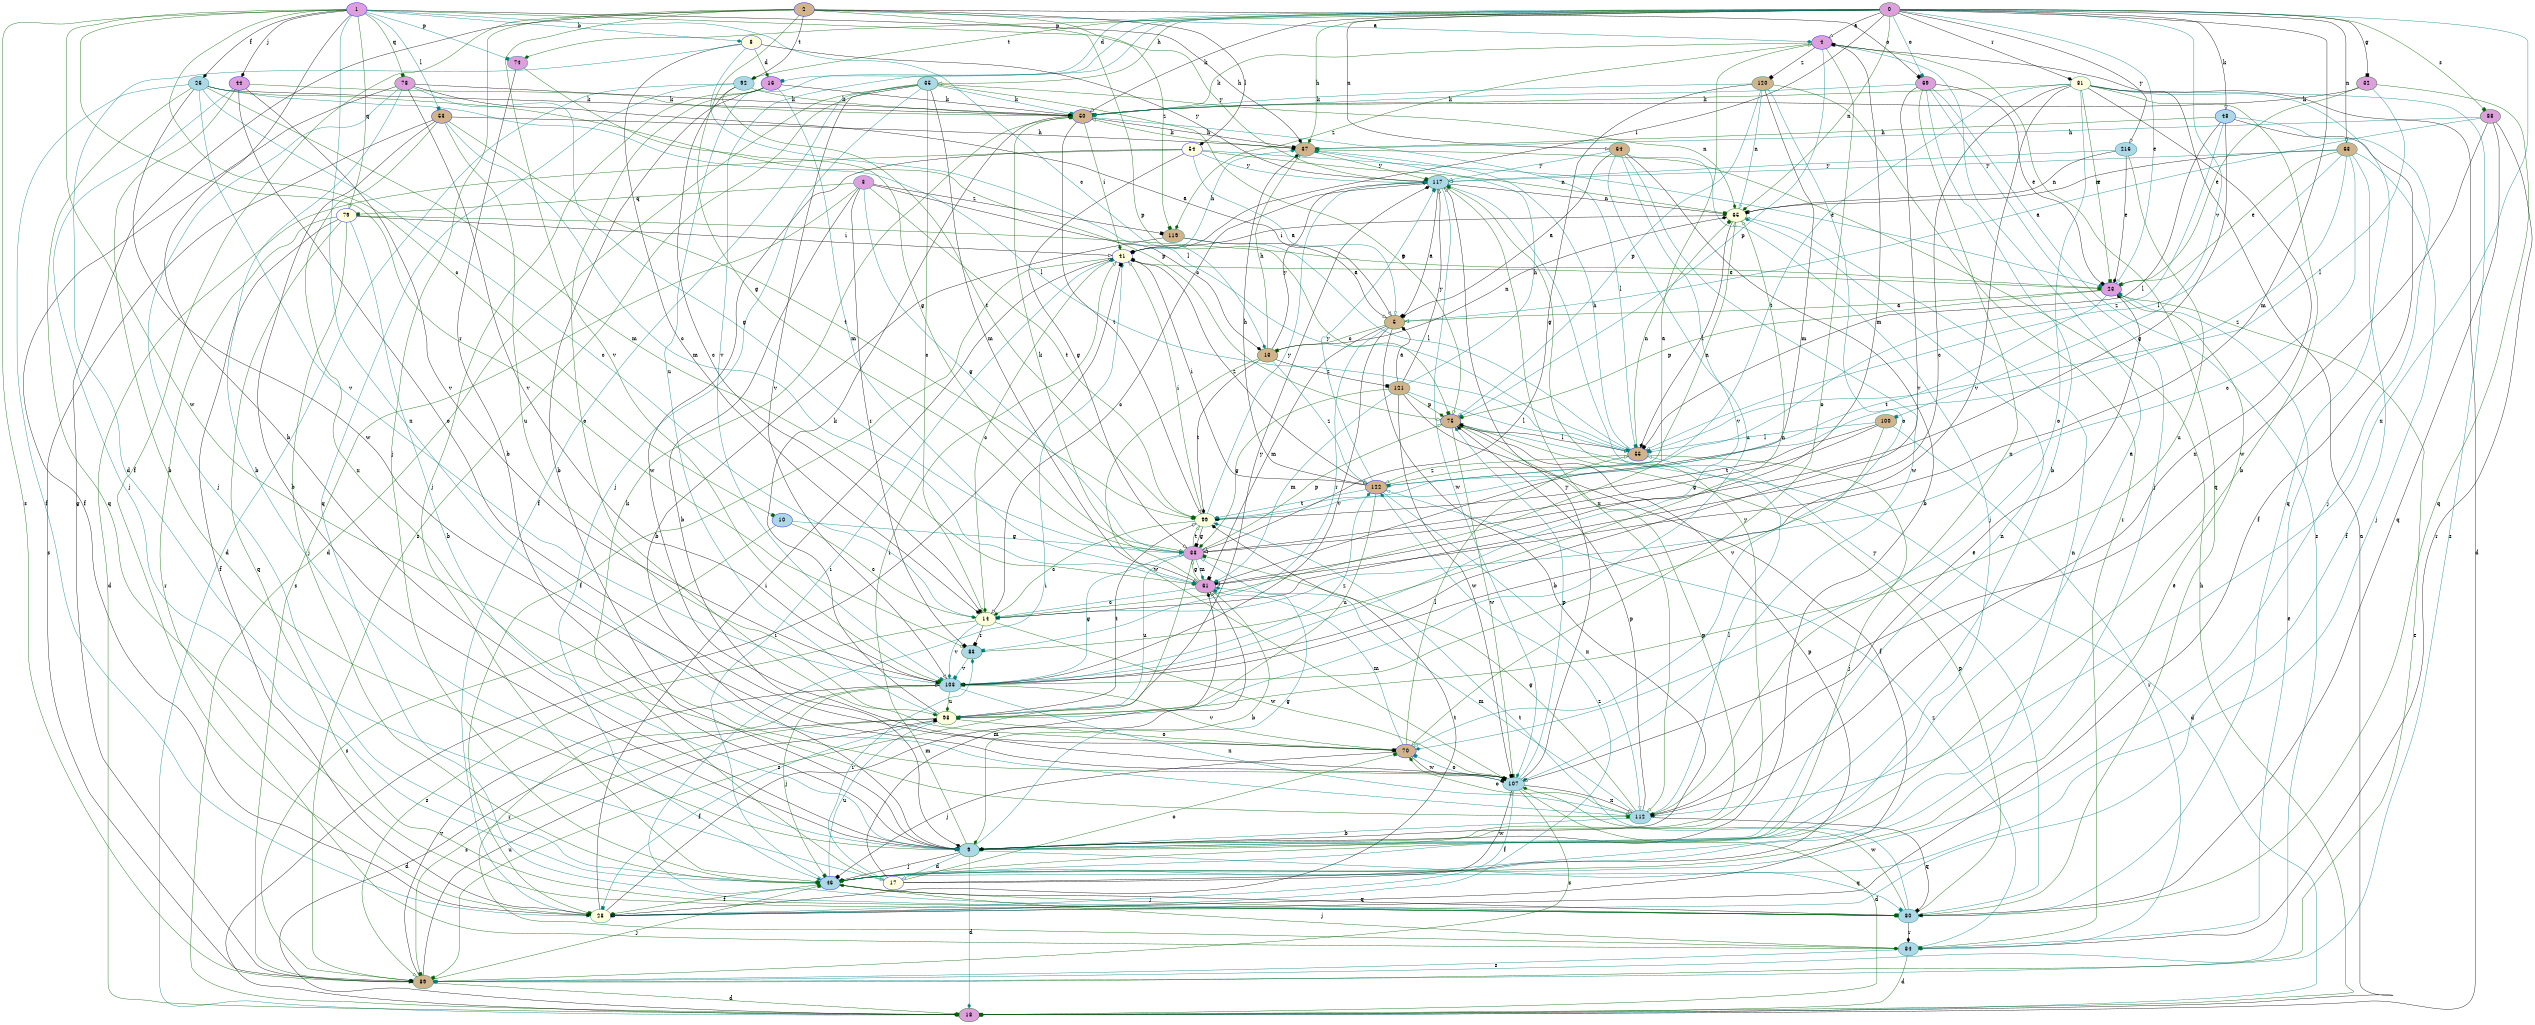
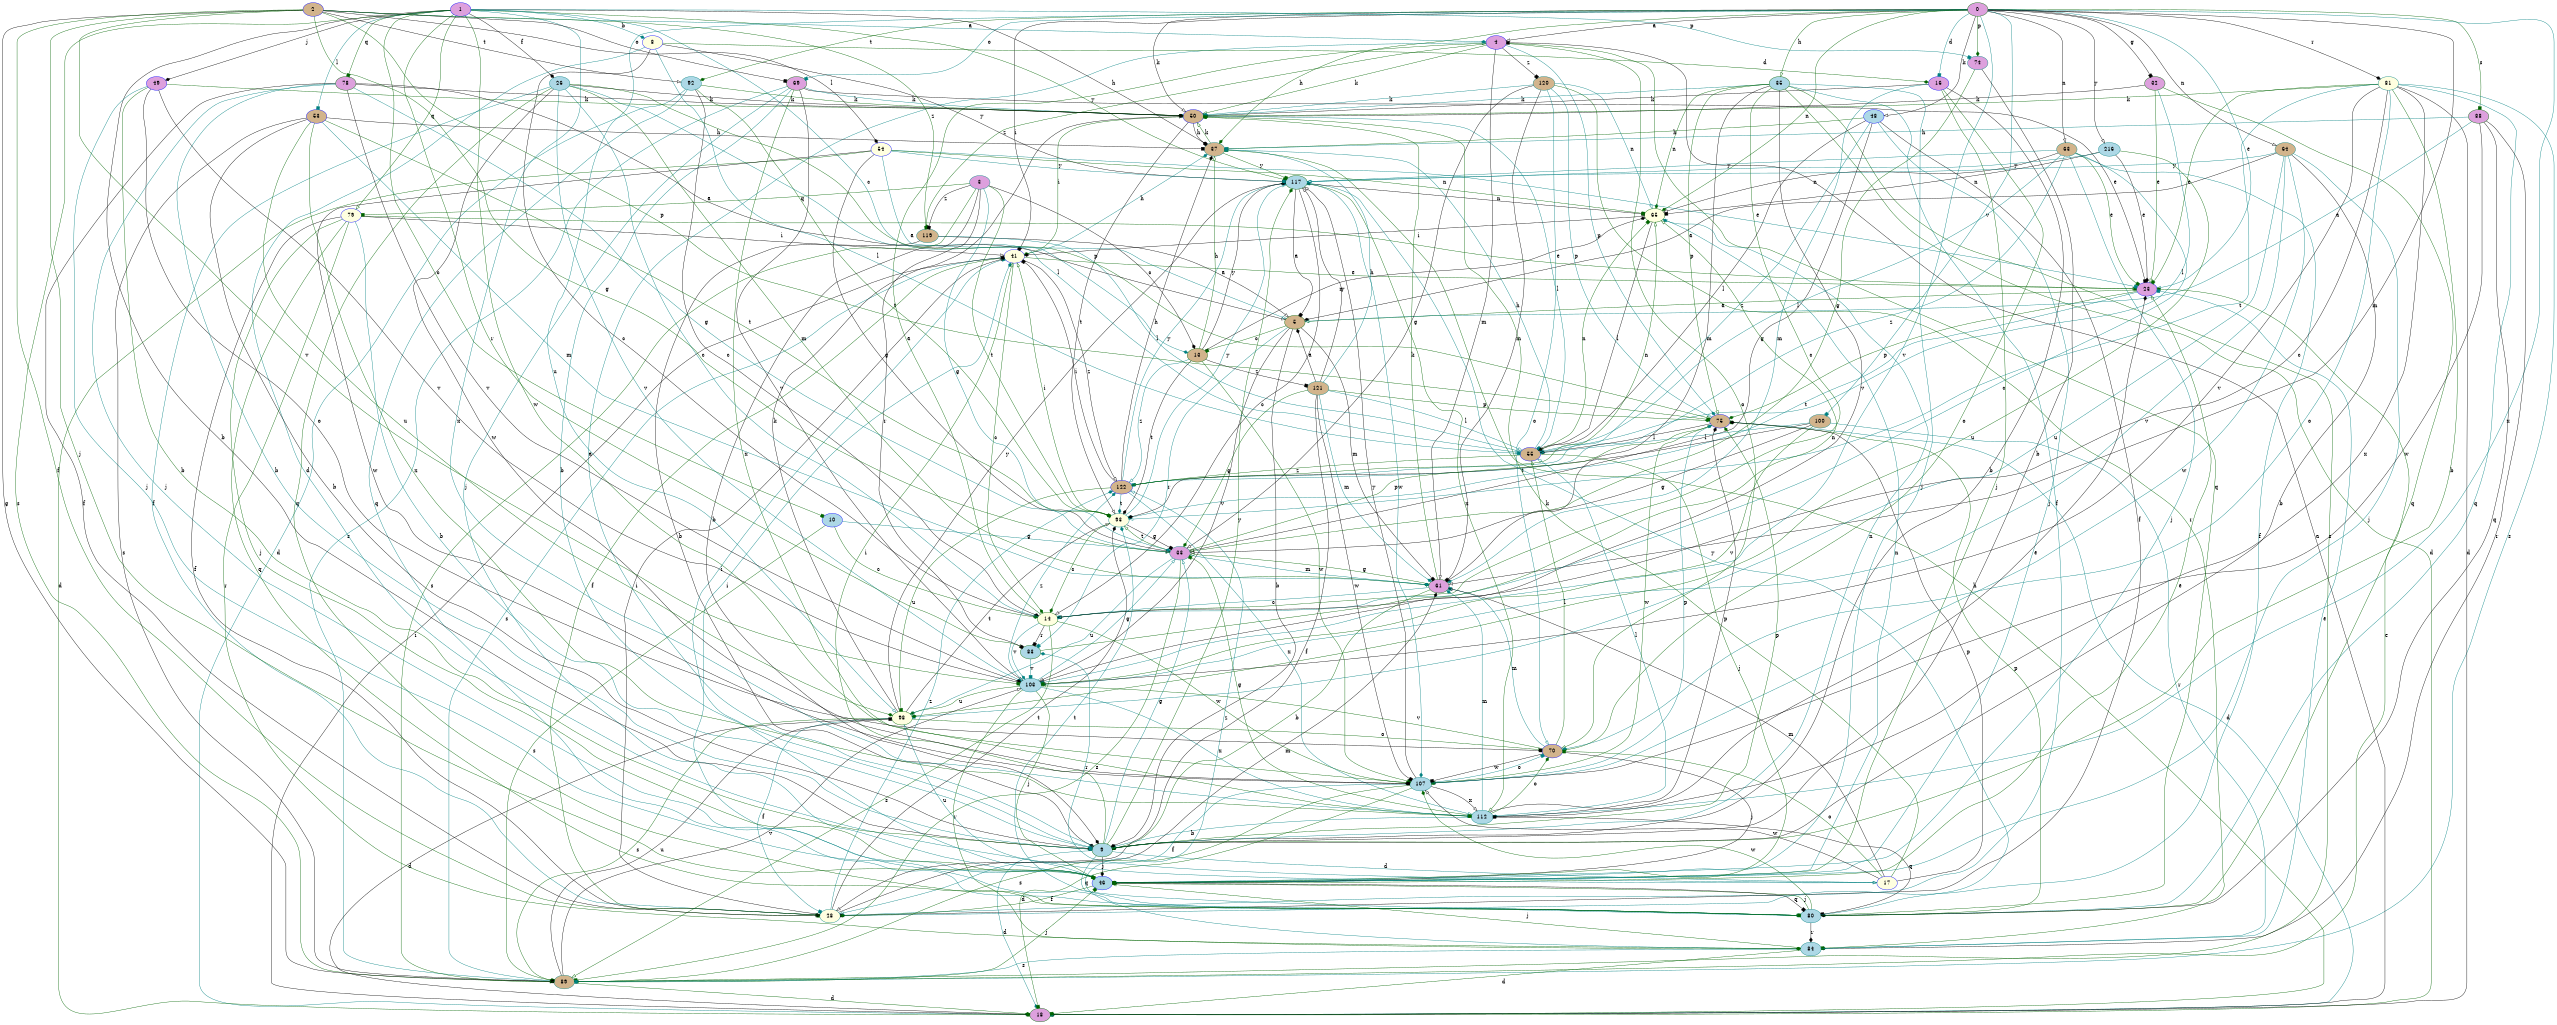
node "44": label "44" -> "49"
edge "41" -> "89": added, label "s"
node "99": label "99" -> "93"
